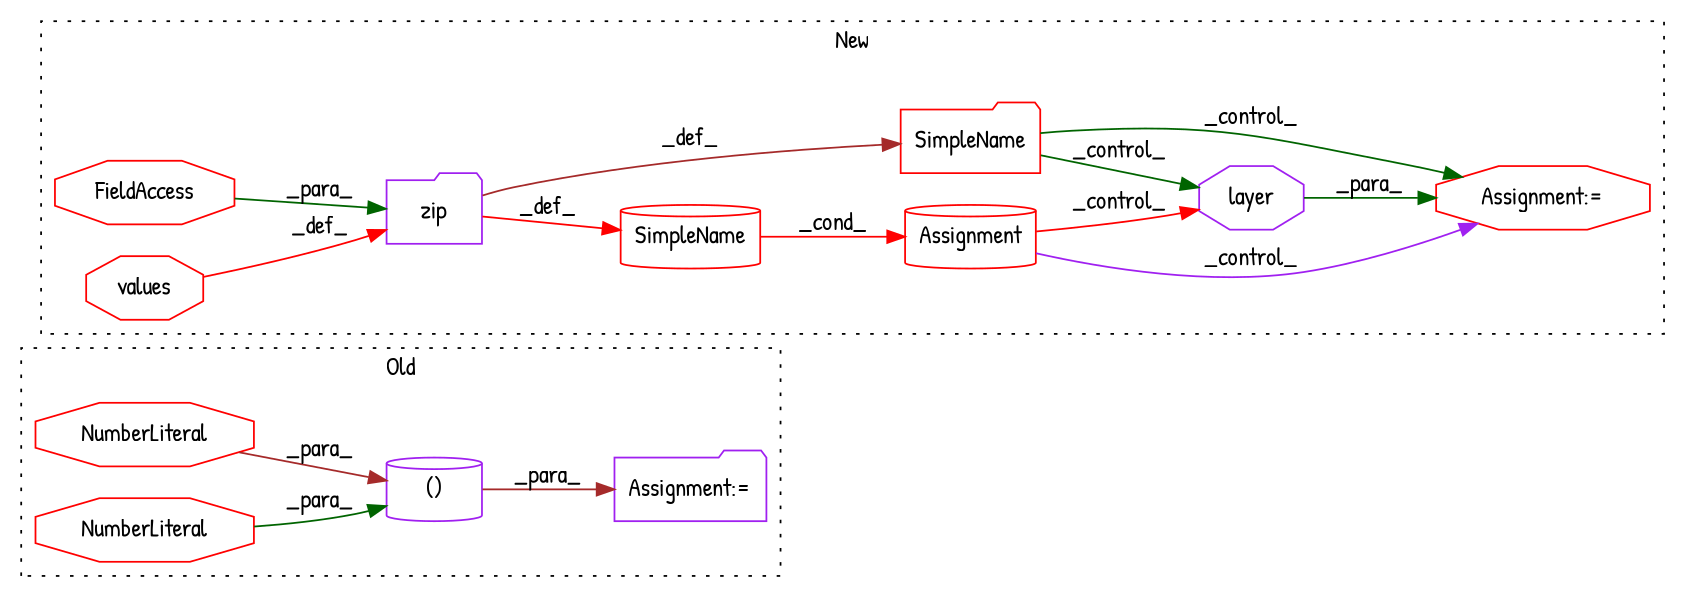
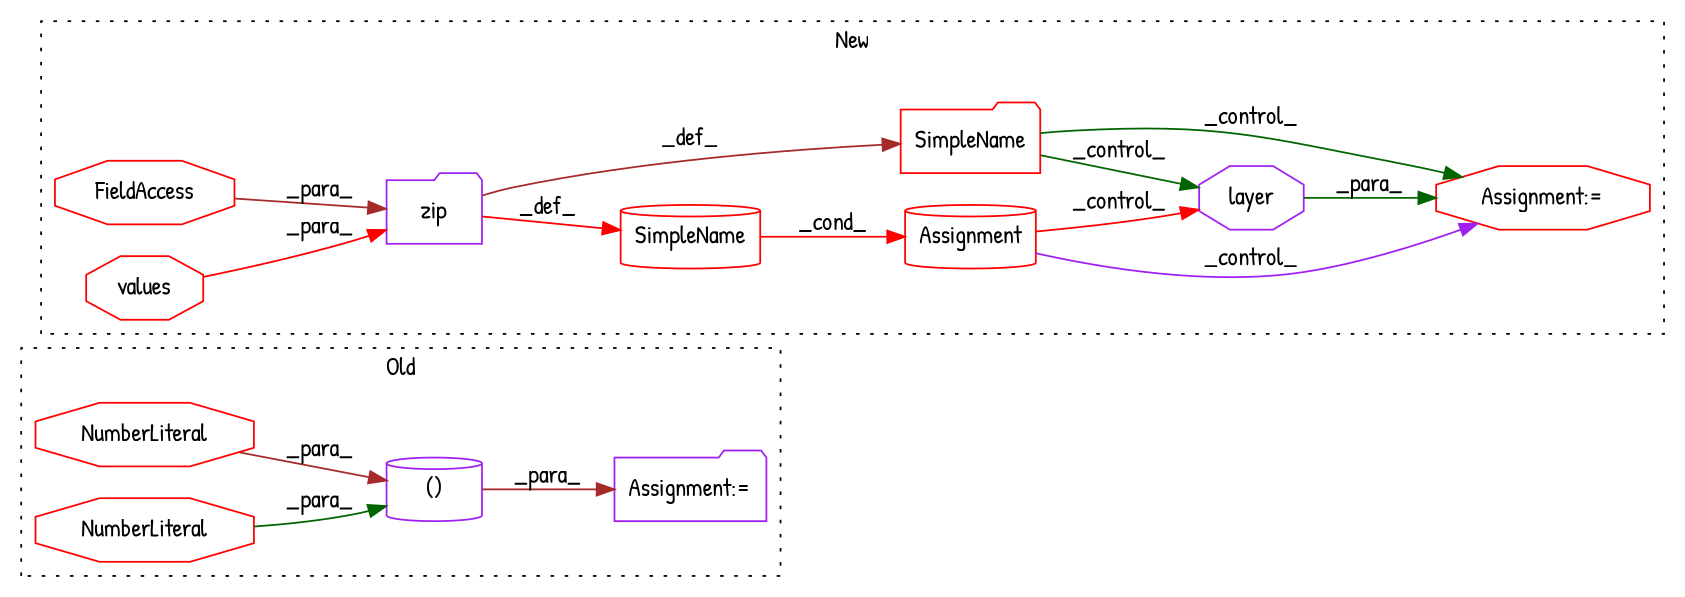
edge "FieldAccess" -> "zip": color darkgreen -> brown
edge "values" -> "zip": label "_def_" -> "_para_"
